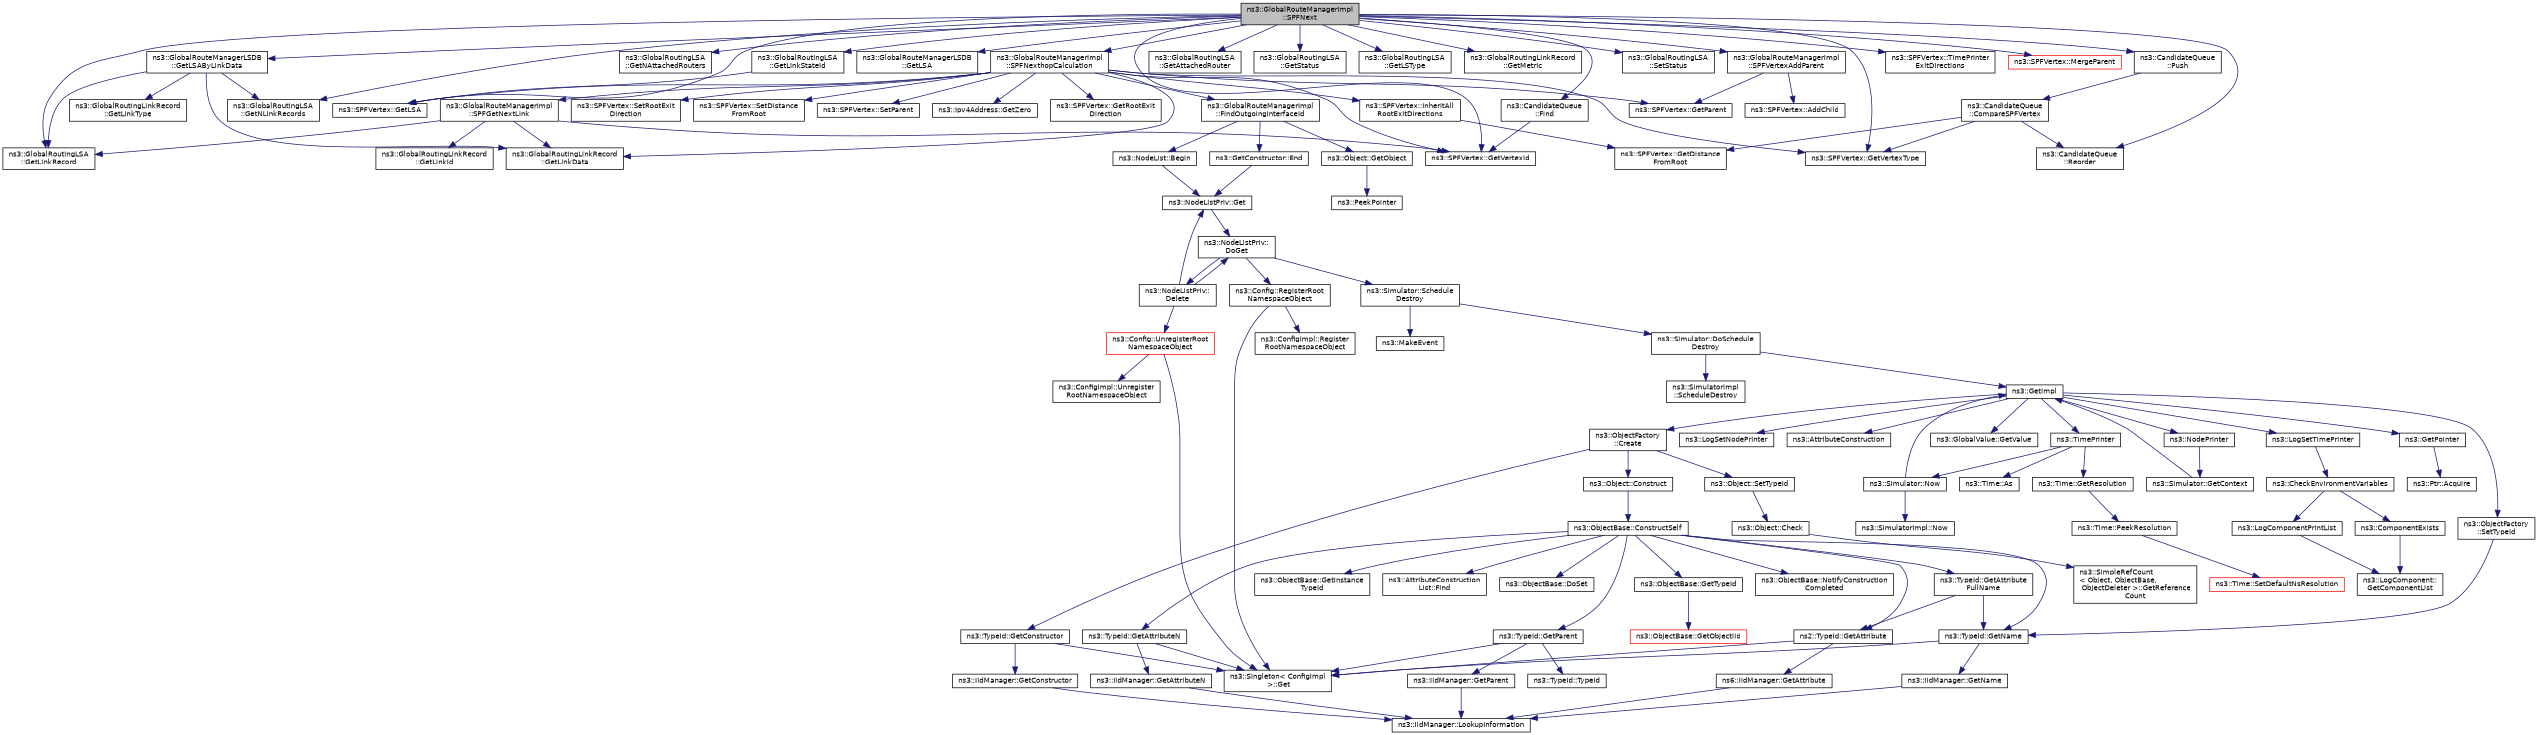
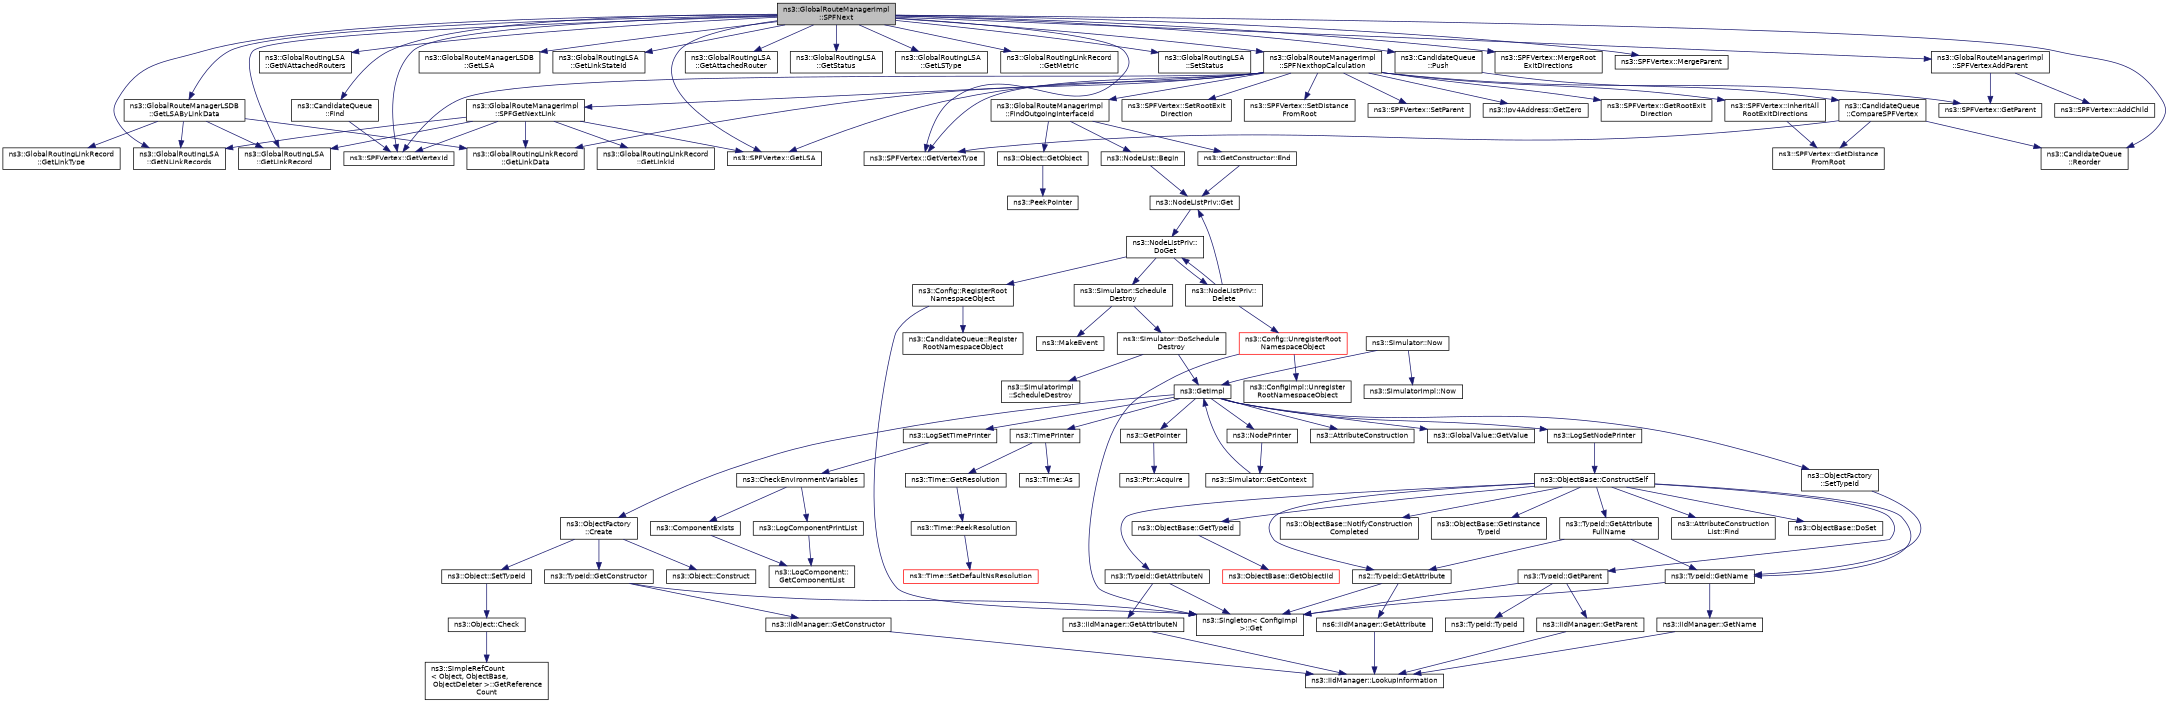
node "ns3::SPFVertex::TimePrinter ExitDirections": label "ns3::SPFVertex::TimePrinter ExitDirections" -> "ns3::SPFVertex::MergeRoot ExitDirections"
node "ns3::SPFVertex::MergeParent": color red -> black
edge "ns3::GlobalRoutingLSA ::GetLinkStateId" -> "ns3::SPFVertex::GetLSA": now "ns3::GlobalRouteManagerImpl ::SPFGetNextLink" -> "ns3::SPFVertex::GetLSA"
edge "ns3::GlobalRouteManagerImpl ::SPFGetNextLink" -> "ns3::GlobalRoutingLSA ::GetNLinkRecords": added
node "ns3::ConfigImpl::Register RootNamespaceObject": label "ns3::ConfigImpl::Register RootNamespaceObject" -> "ns3::CandidateQueue::Register RootNamespaceObject"
edge "ns3::TimePrinter" -> "ns3::Simulator::Now": removed
edge "ns3::Object::Construct" -> "ns3::ObjectBase::ConstructSelf": now "ns3::LogSetNodePrinter" -> "ns3::ObjectBase::ConstructSelf"
